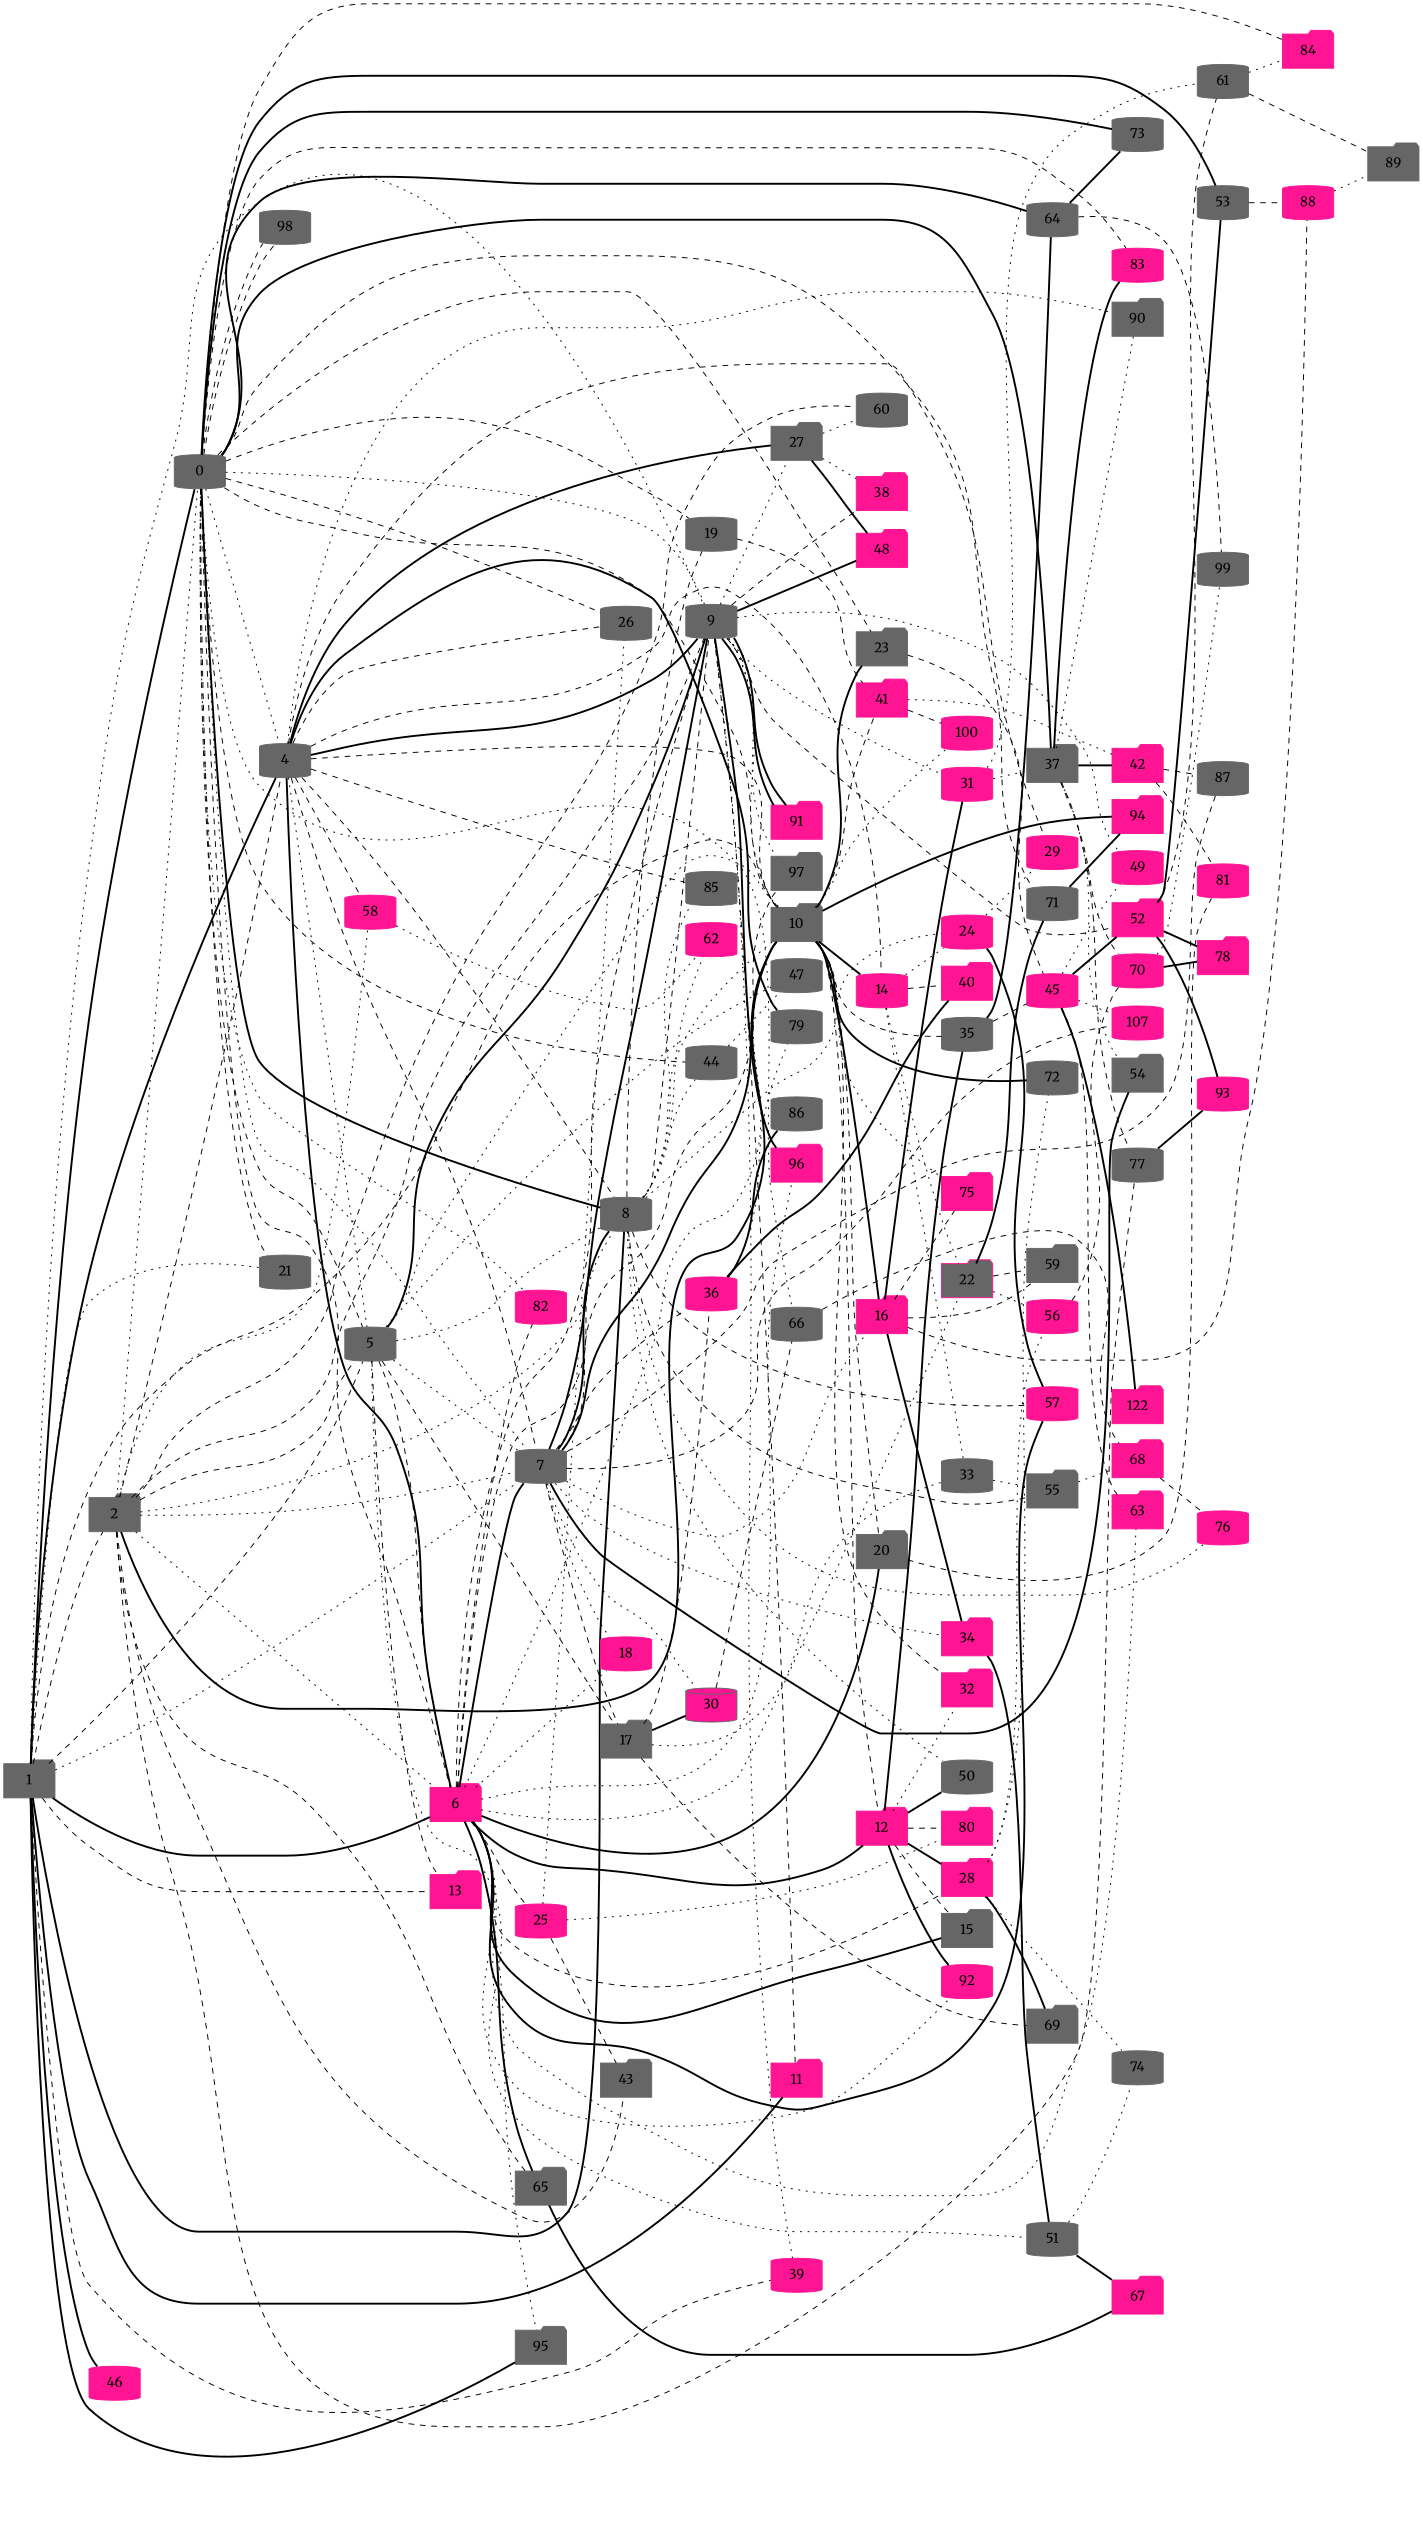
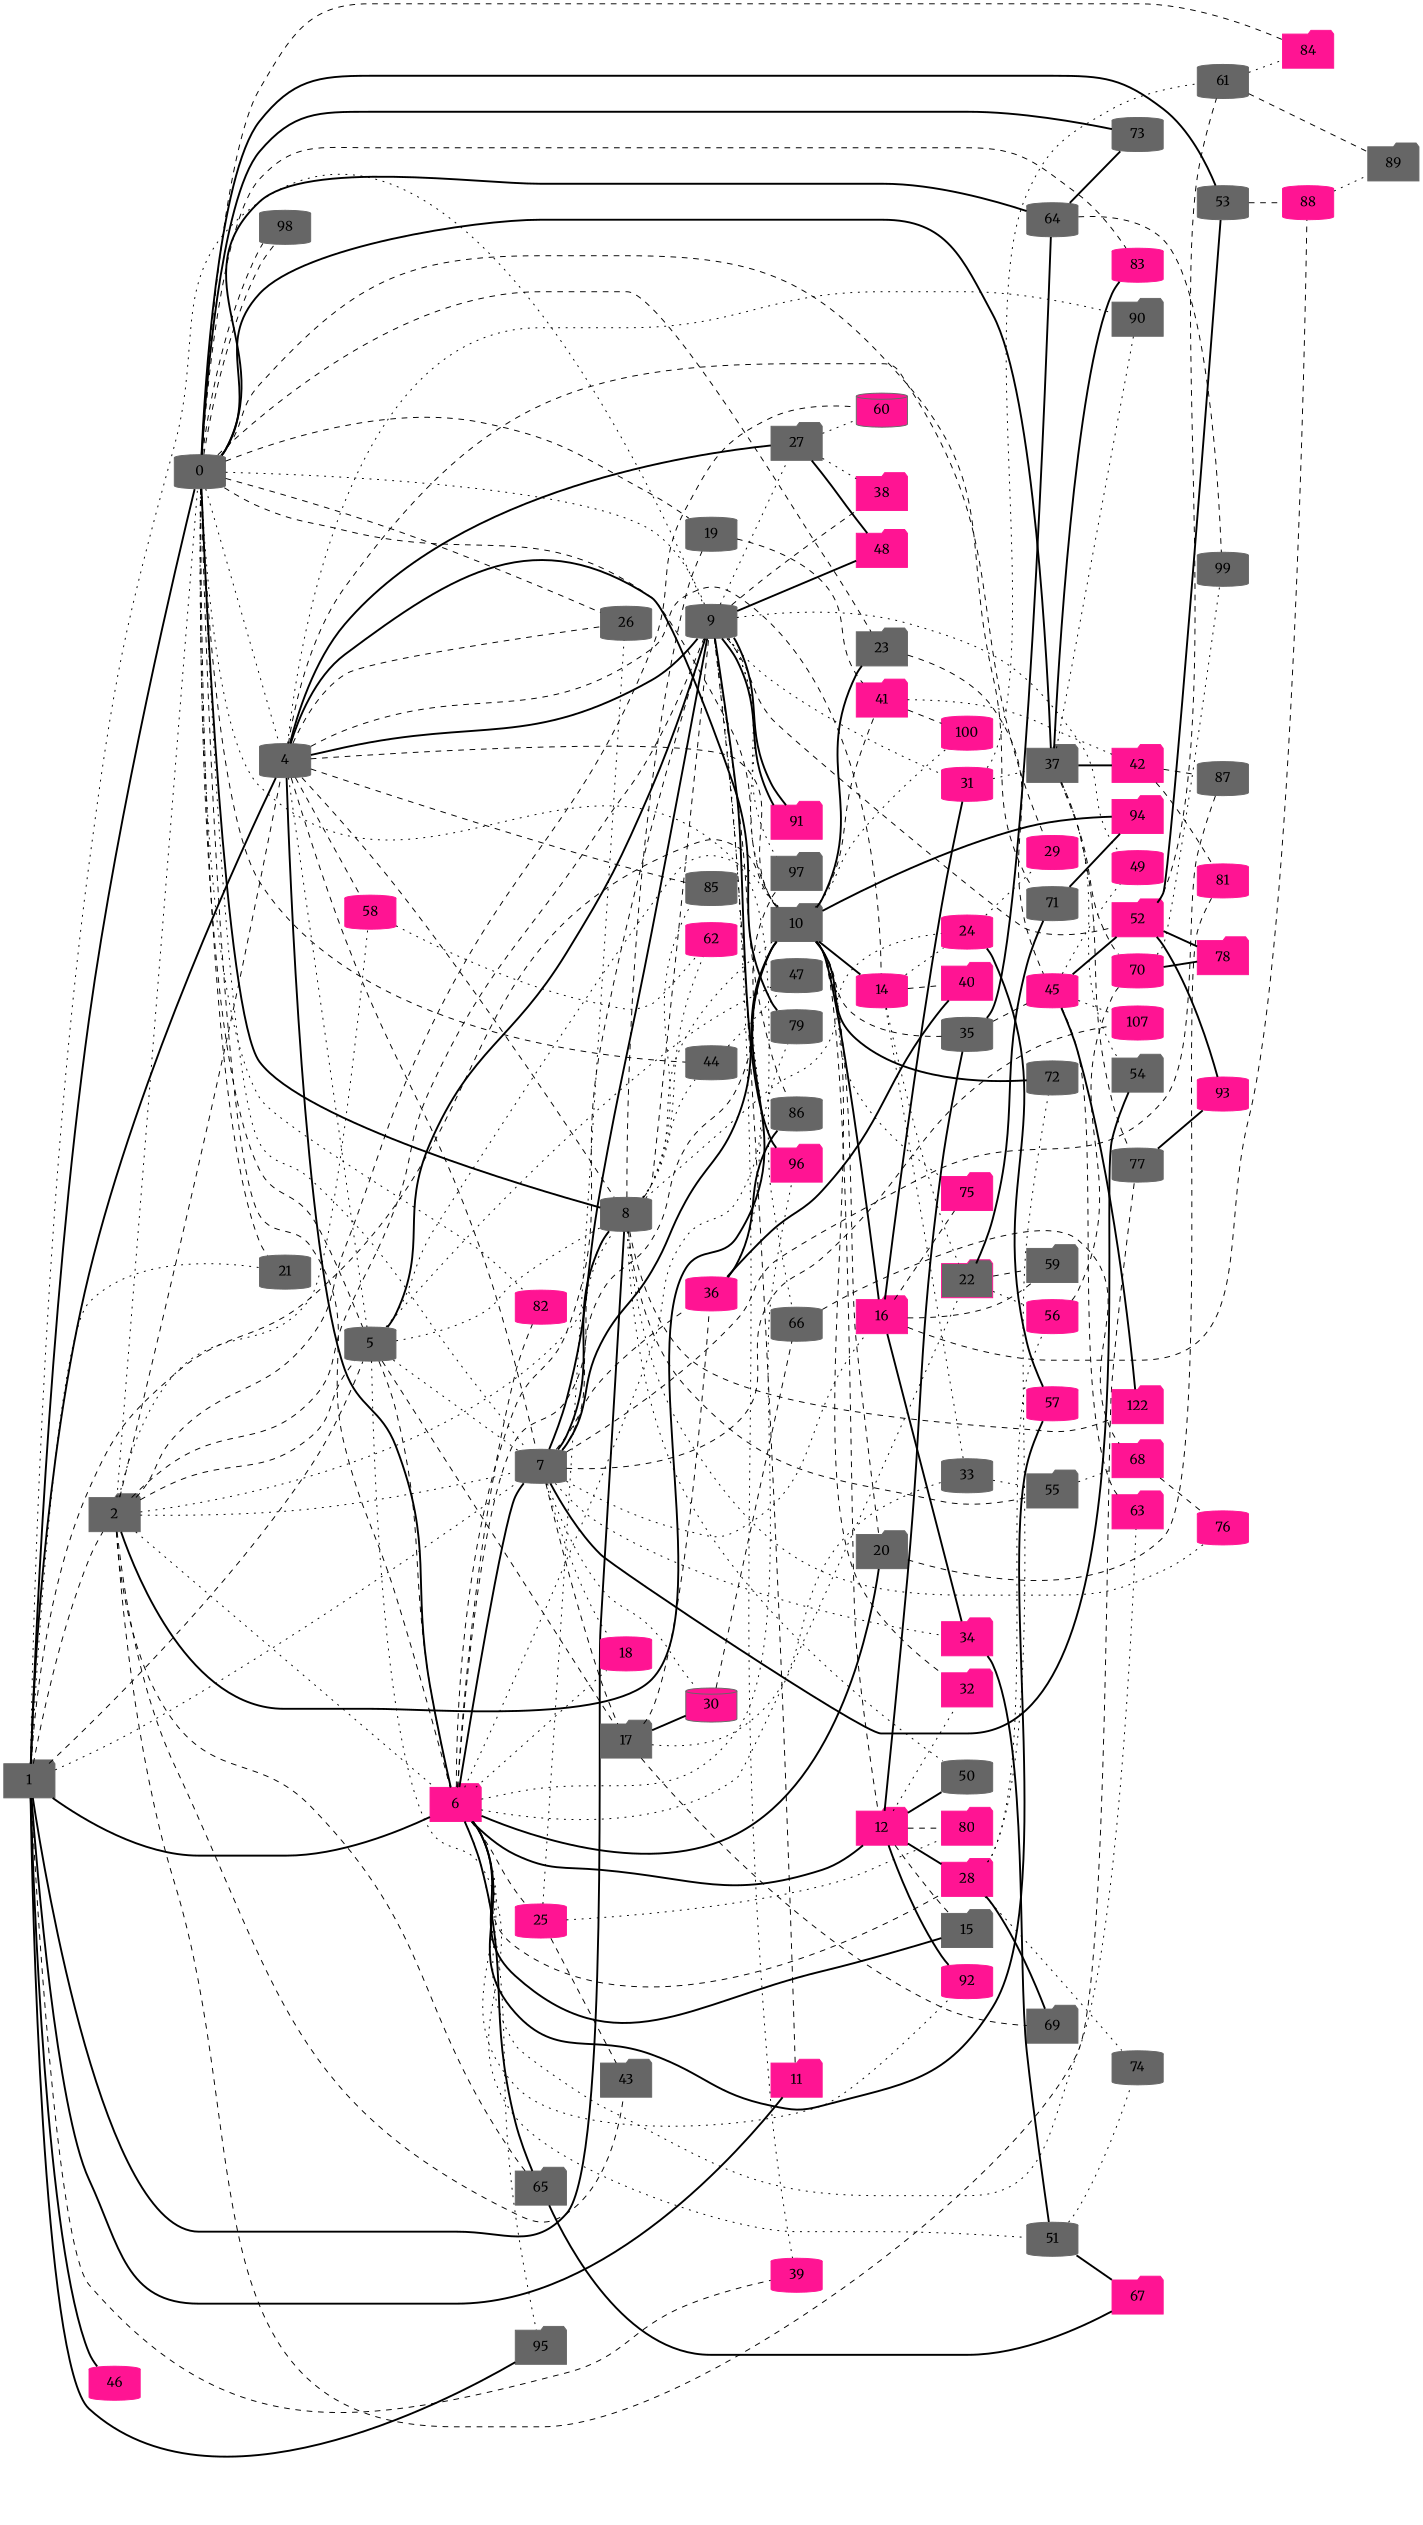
node "60": fillcolor gray40 -> deeppink
edge "9" -- "86": added
edge "8" -- "57": now "8" -- "122"
node "13": removed
